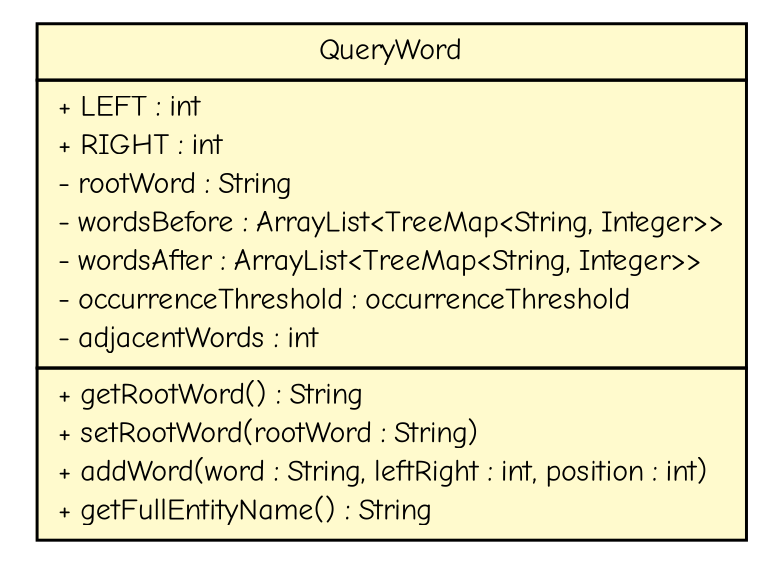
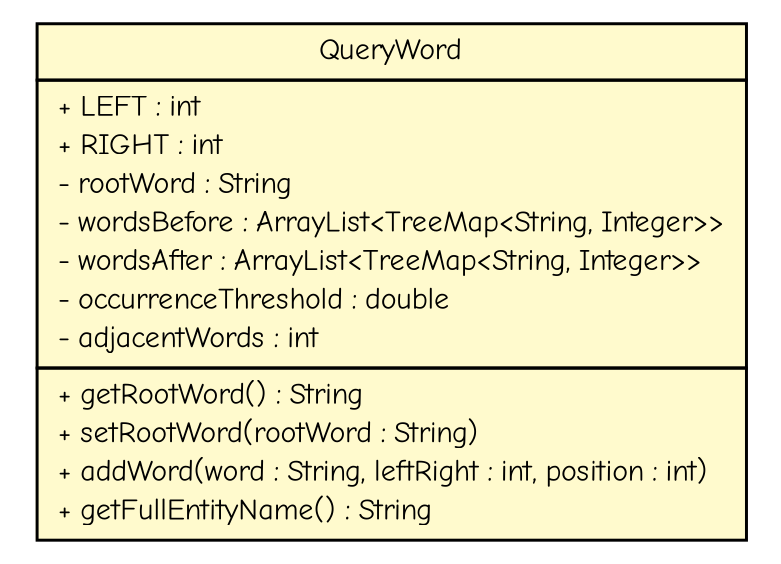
node "QueryWord": text "- occurrenceThreshold : occurrenceThreshold" -> "- occurrenceThreshold : double"
